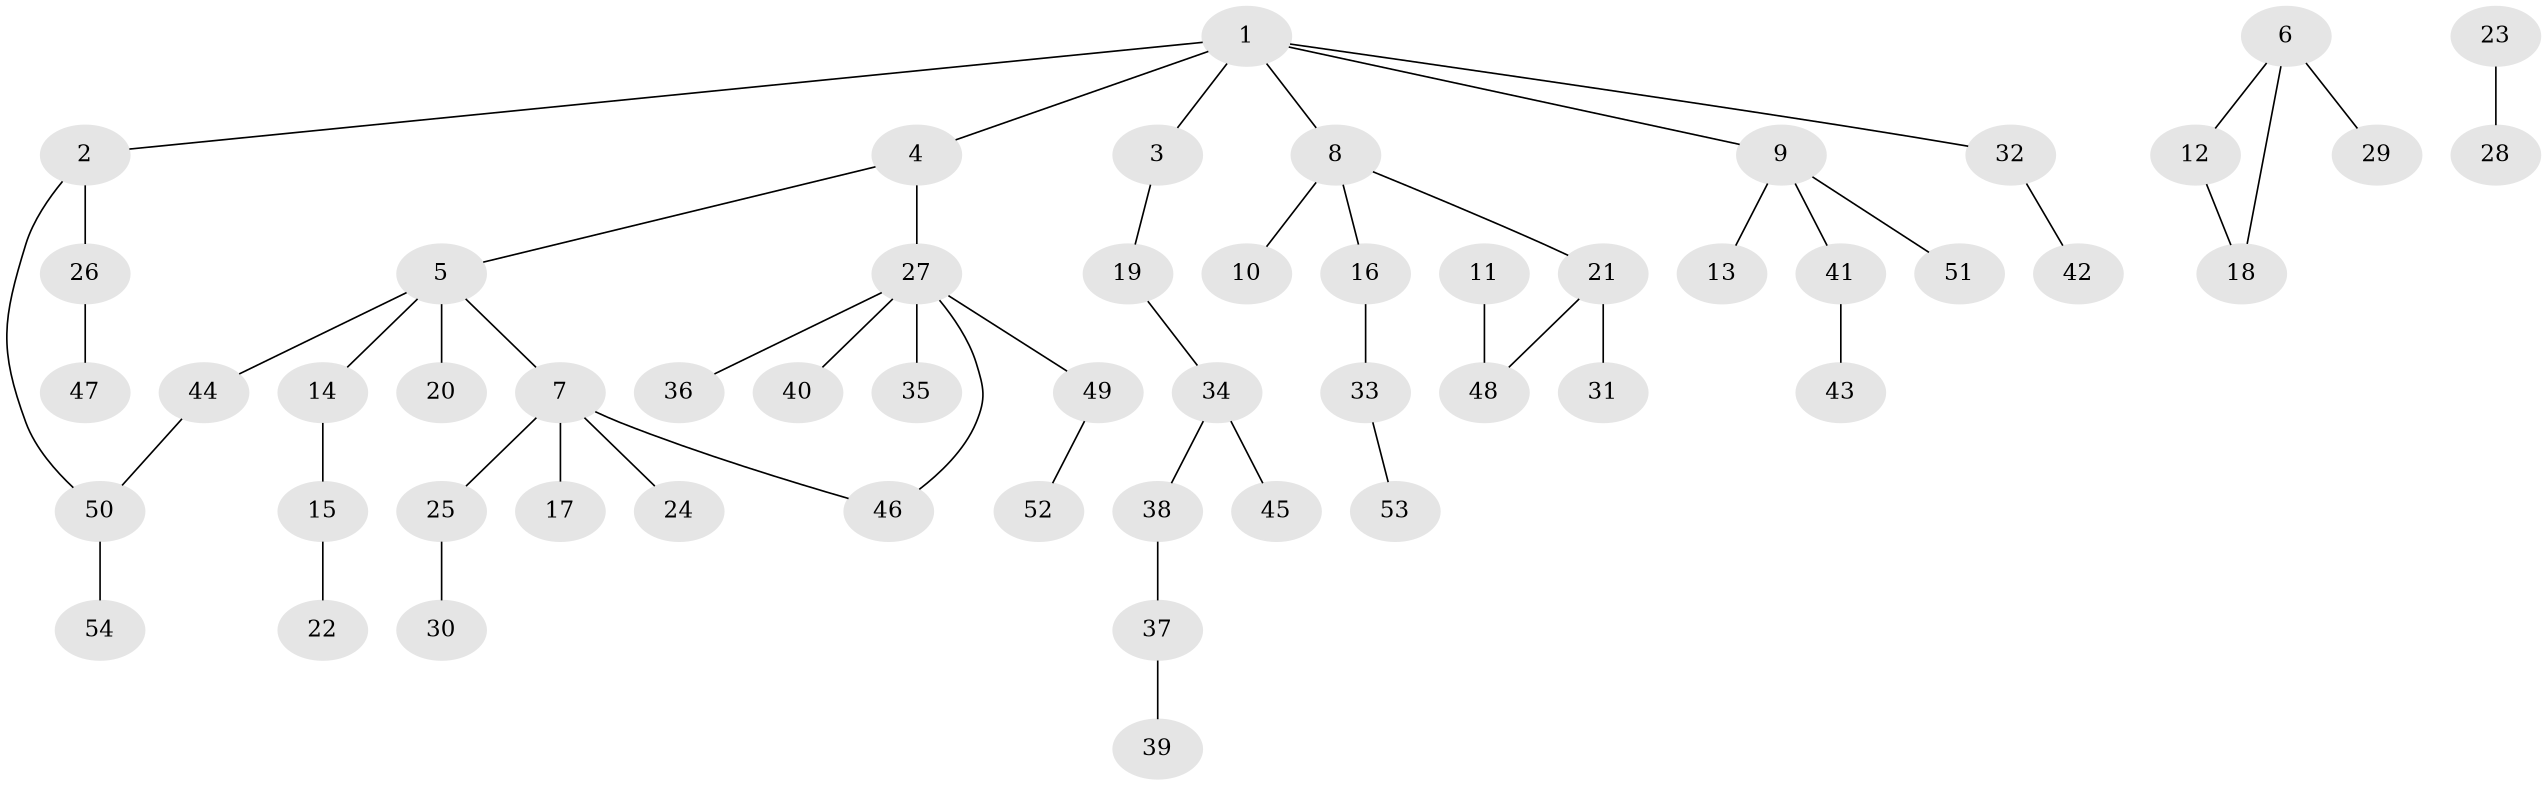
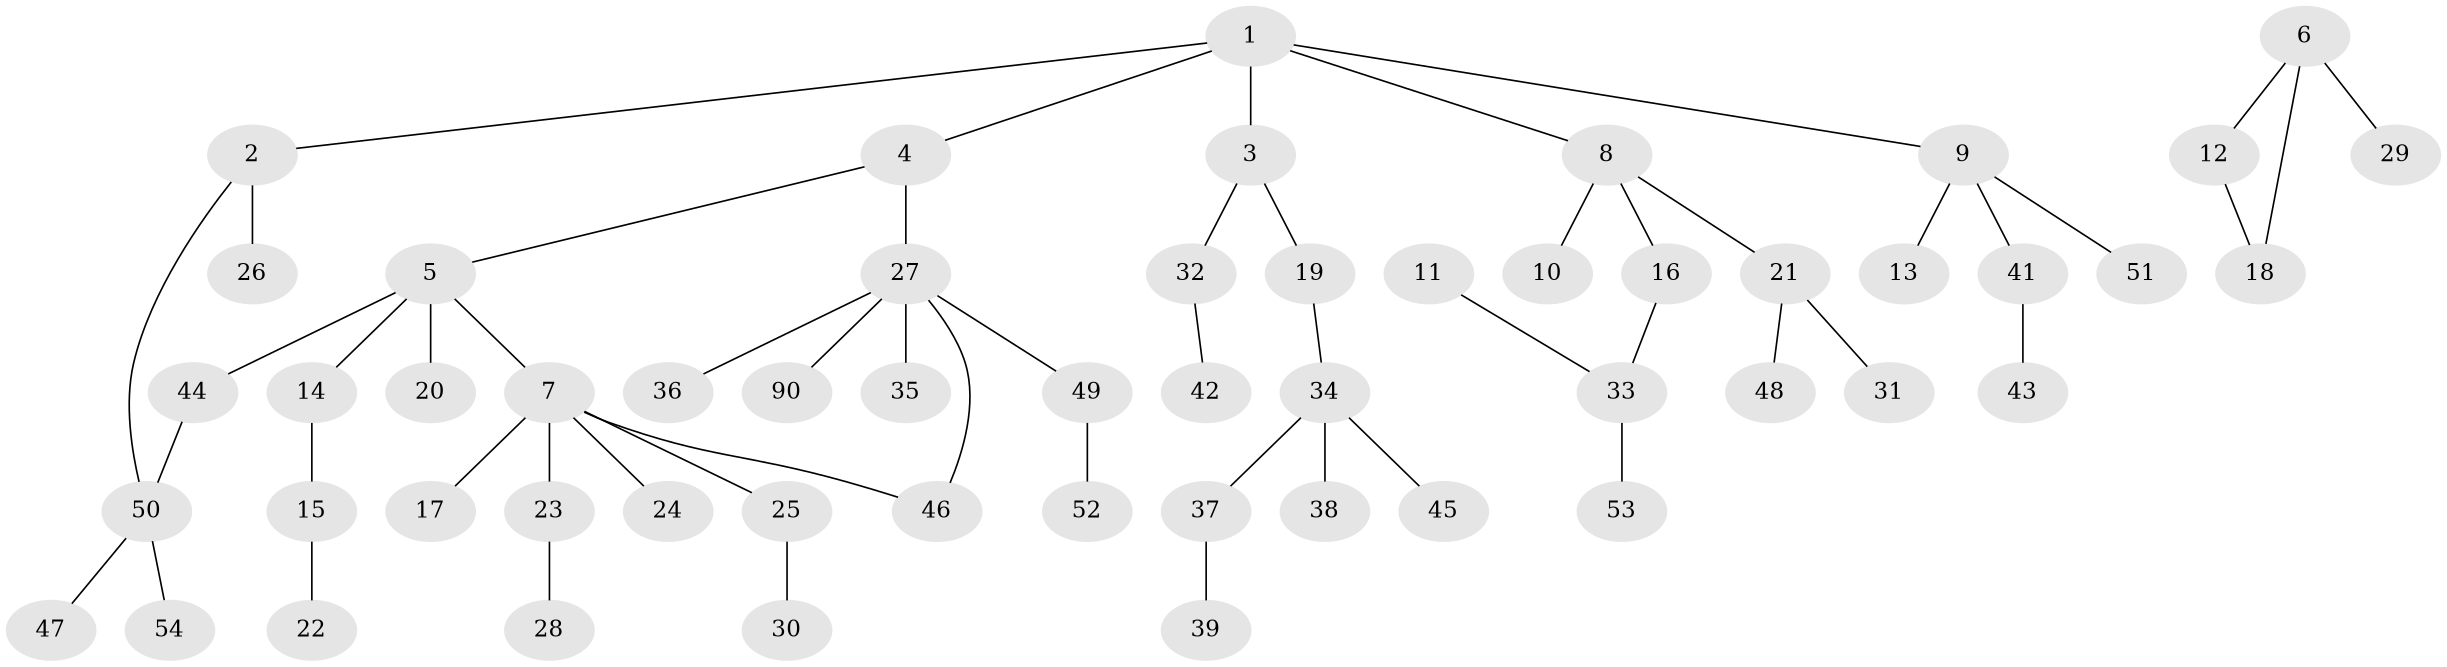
edge "1" -- "32": now "3" -- "32"
edge "26" -- "47": now "50" -- "47"
edge "11" -- "48": now "11" -- "33"
node "40": label "40" -> "90"
edge "7" -- "23": added
edge "38" -- "37": now "34" -- "37"
